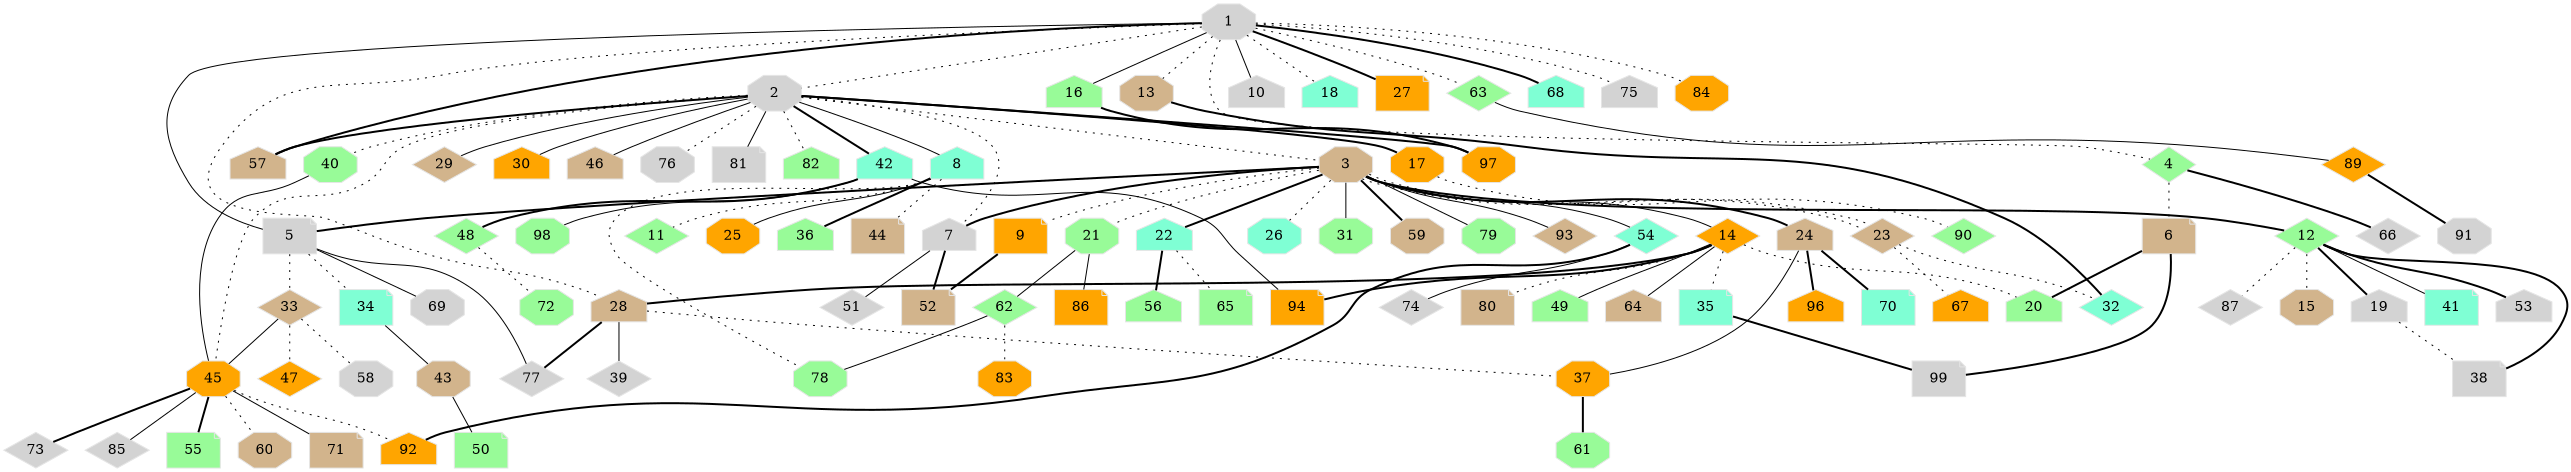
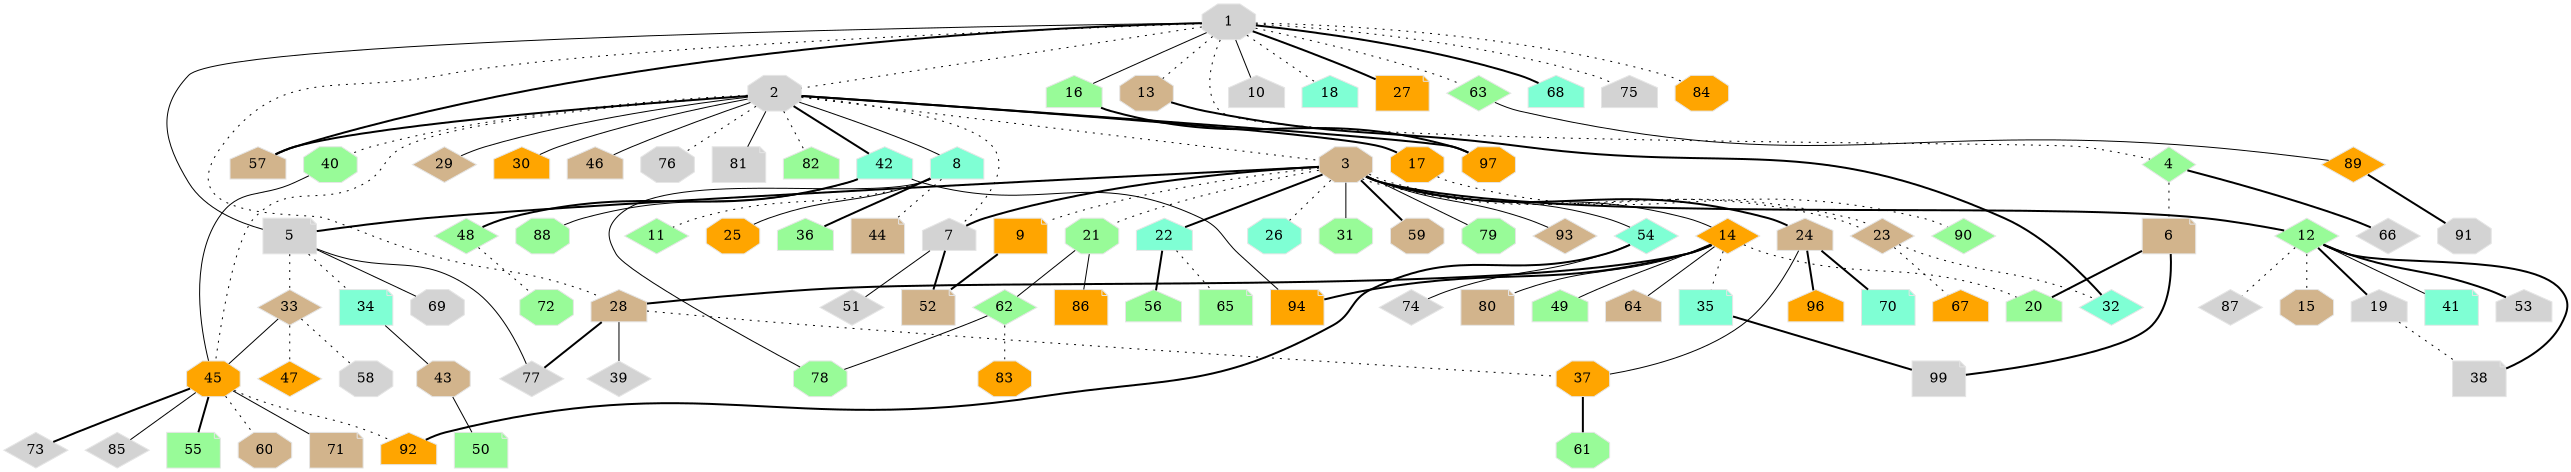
edge "8" -- "78": style dotted -> solid
node "98": label "98" -> "88"
edge "14" -- "80": style dotted -> solid
